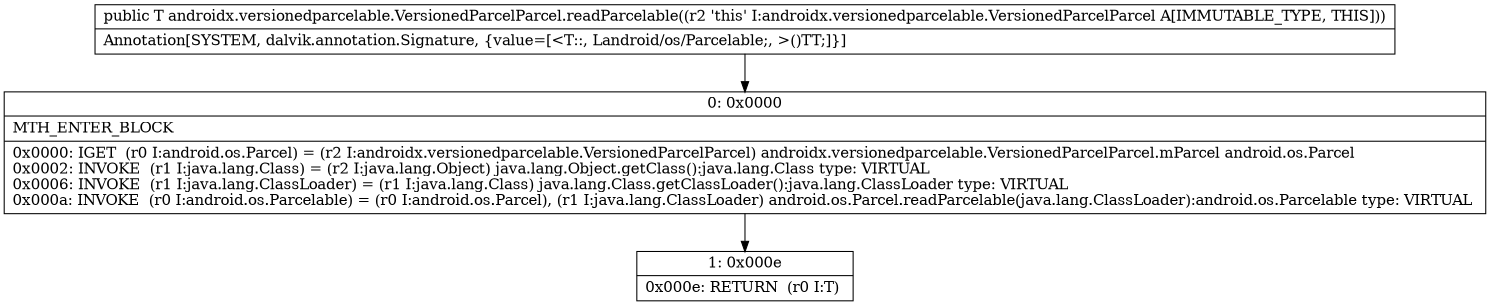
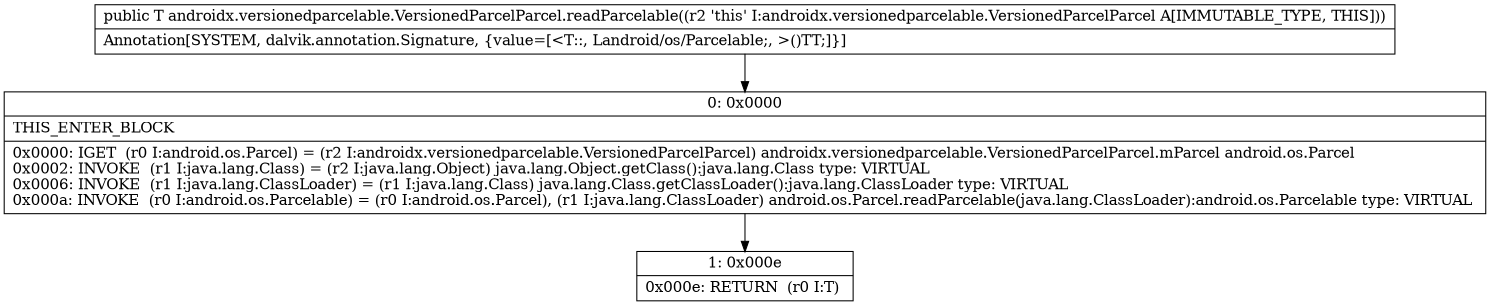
node "0: 0x0000": text "MTH_ENTER_BLOCK" -> "THIS_ENTER_BLOCK"
